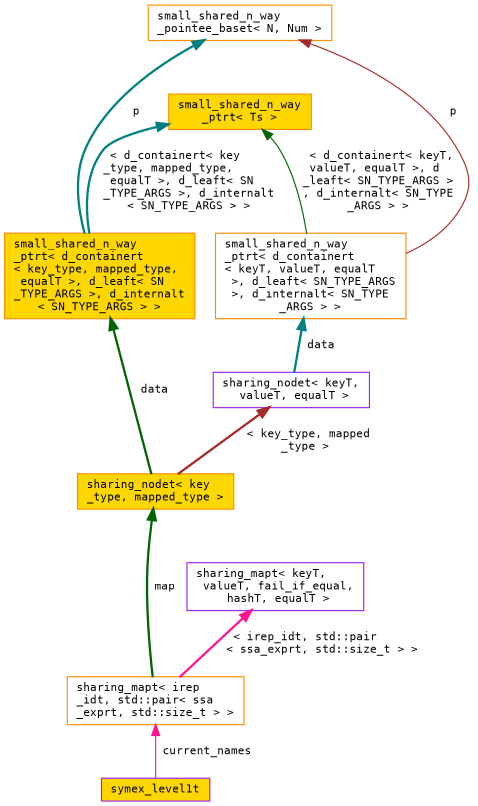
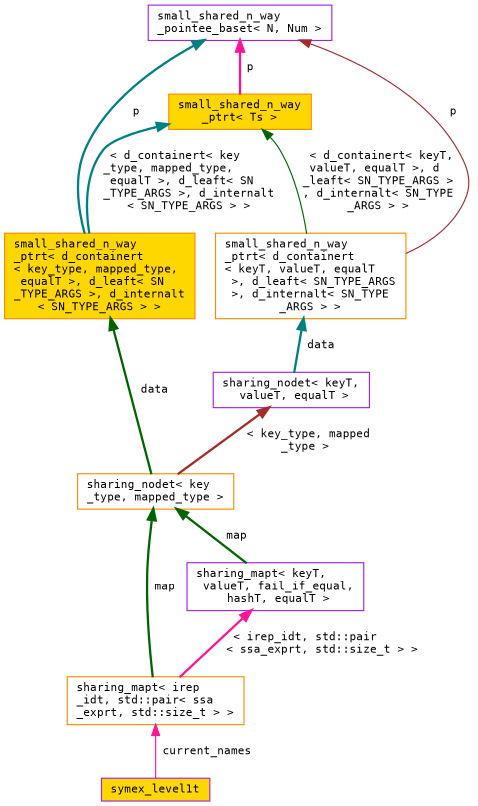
node "small_shared_n_way _pointee_baset< N, Num >": color darkorange -> purple
edge "small_shared_n_way _ptrt< Ts >" -> "small_shared_n_way _pointee_baset< N, Num >": added, label "p"
node "sharing_nodet< key _type, mapped_type >": fillcolor gold -> white
edge "sharing_mapt< keyT, valueT, fail_if_equal, hashT, equalT >" -> "sharing_nodet< key _type, mapped_type >": added, label "map"
